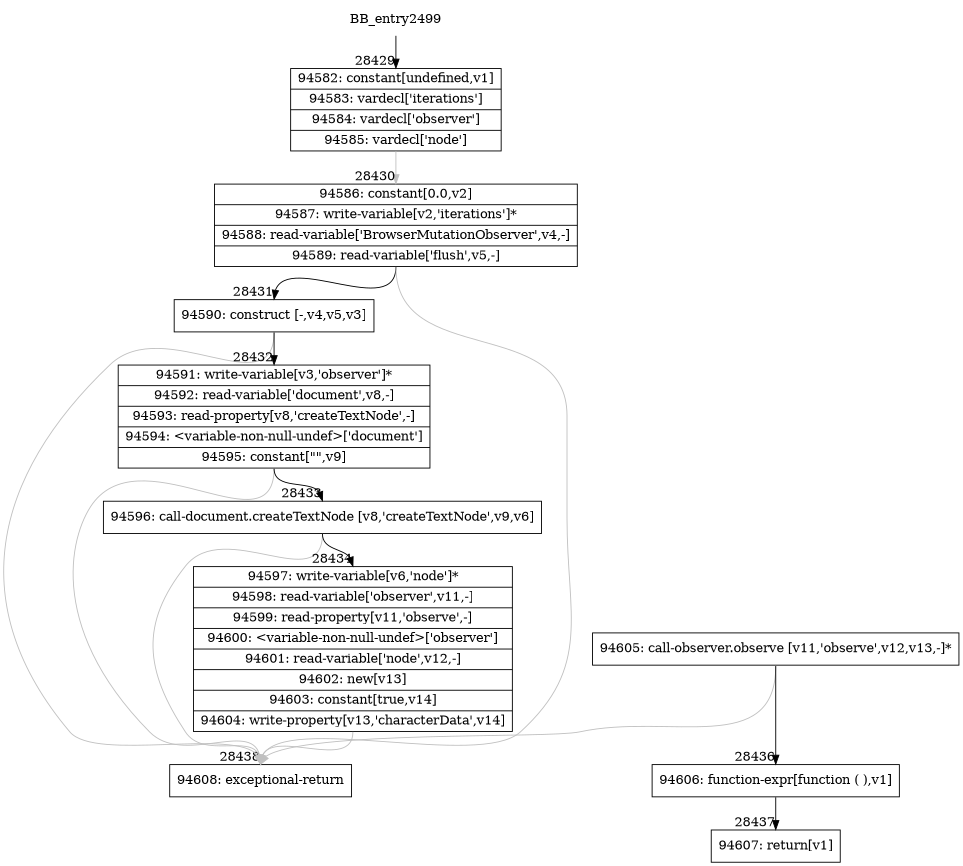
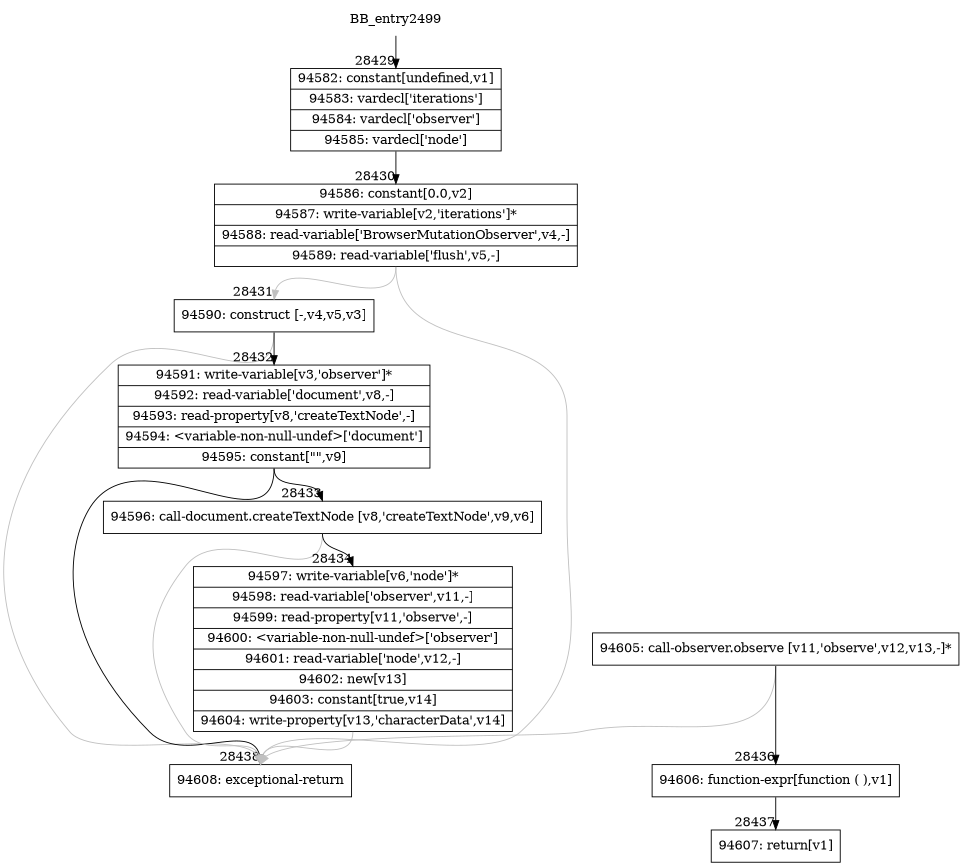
edge "94582: constant[undefined,v1]" -> "94586: constant[0.0,v2]": color gray -> black
edge "94586: constant[0.0,v2]" -> "94590: construct [-,v4,v5,v3]": color black -> gray
edge "94591: write-variable[v3,'observer']*" -> "94608: exceptional-return": color gray -> black
